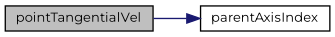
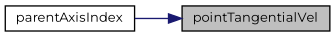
edge "pointTangentialVel" -> "parentAxisIndex": reversed
